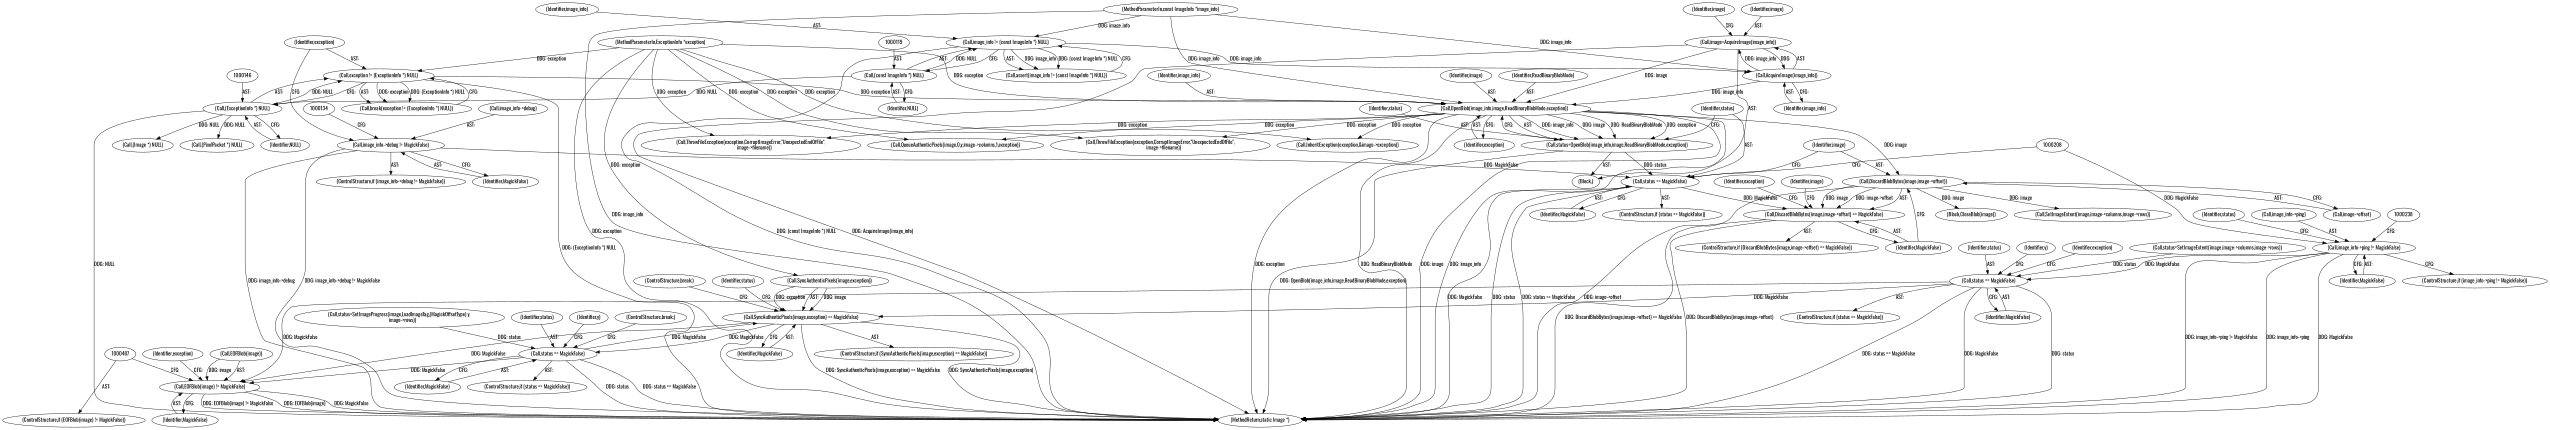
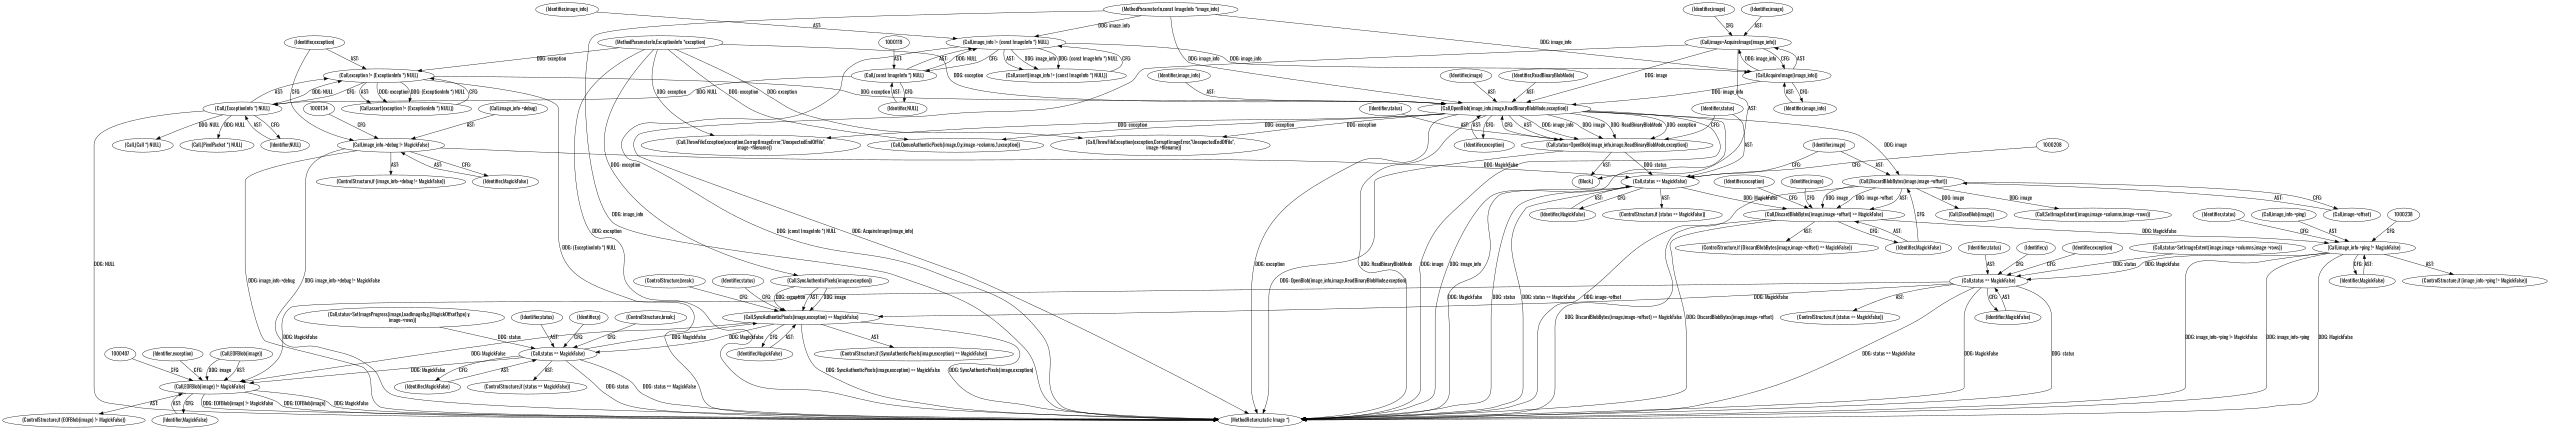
edge "(Call,image=AcquireImage(image_info))" -> "(Call,AcquireImage(image_info))": label "DDG: " -> "CFG: "
node "1000146": removed
node "(Call,break(exception != (ExceptionInfo *) NULL))": label "(Call,break(exception != (ExceptionInfo *) NULL))" -> "(Call,assert(exception != (ExceptionInfo *) NULL))"
node "(Call,(Image *) NULL)": label "(Call,(Image *) NULL)" -> "(Call,(Call *) NULL)"
node "(Call,InheritException(exception,&image->exception))": removed
node "(Block,CloseBlob(image))": label "(Block,CloseBlob(image))" -> "(Call,CloseBlob(image))"
edge "1000208" -> "(Call,image_info->ping != MagickFalse)": now "(Call,DiscardBlobBytes(image,image->offset) == MagickFalse)" -> "(Call,image_info->ping != MagickFalse)"
edge "(Call,image_info->ping != MagickFalse)" -> "(ControlStructure,if (image_info->ping != MagickFalse))": label "CFG: " -> "AST: "
edge "1000407" -> "(ControlStructure,if (EOFBlob(image) != MagickFalse))": now "(Call,EOFBlob(image) != MagickFalse)" -> "(ControlStructure,if (EOFBlob(image) != MagickFalse))"
